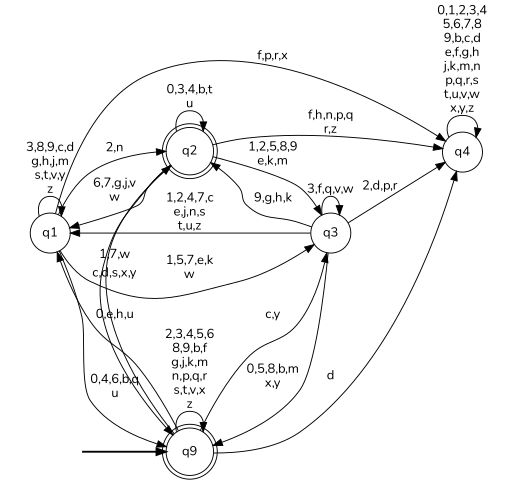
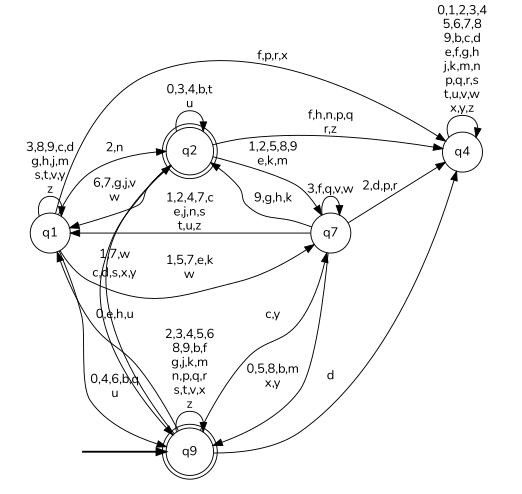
node "q3": label "q3" -> "q7"
